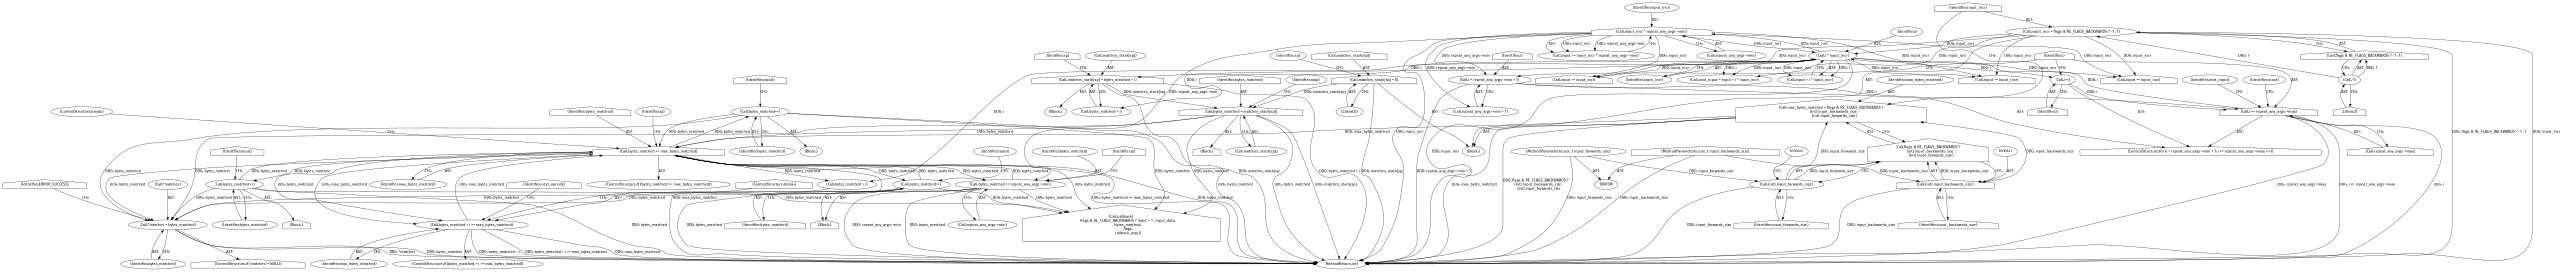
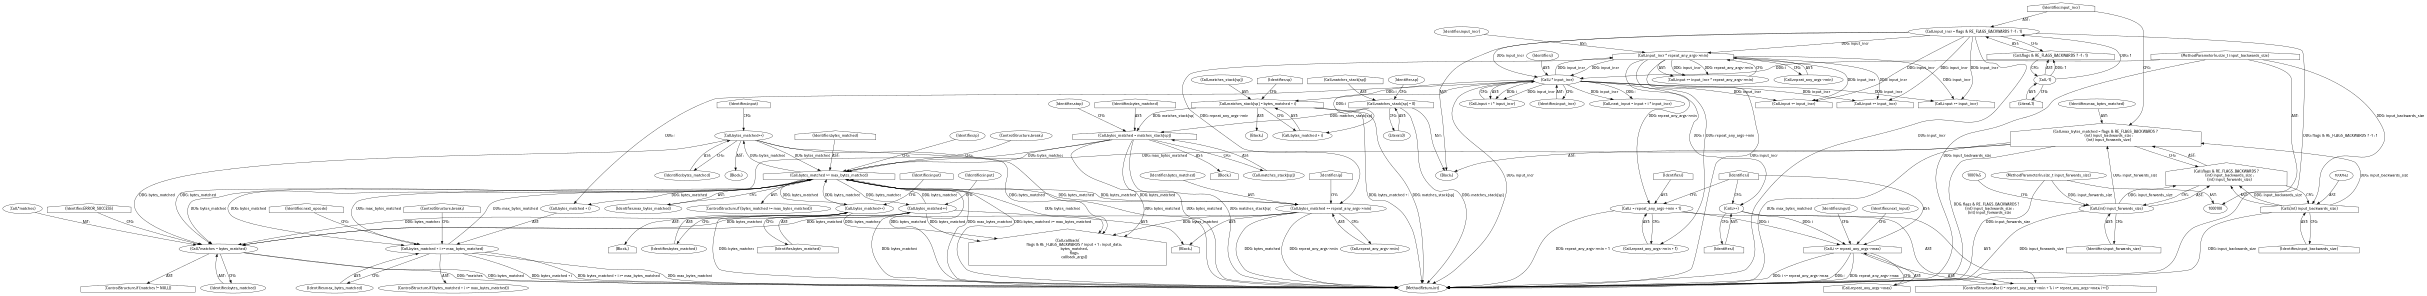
edge "(Call,input_incr = flags & RE_FLAGS_BACKWARDS ? -1 : 1)" -> "(Call,next_input = input + i * input_incr)": now "(Call,input_incr = flags & RE_FLAGS_BACKWARDS ? -1 : 1)" -> "(Call,input_incr * repeat_any_args->min)"
edge "(Call,i <= repeat_any_args->max)" -> "(Call,i * input_incr)": now "(MethodParameterIn,size_t input_backwards_size)" -> "(Call,i * input_incr)"
